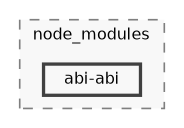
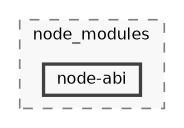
node "abi-abi": label "abi-abi" -> "node-abi"
